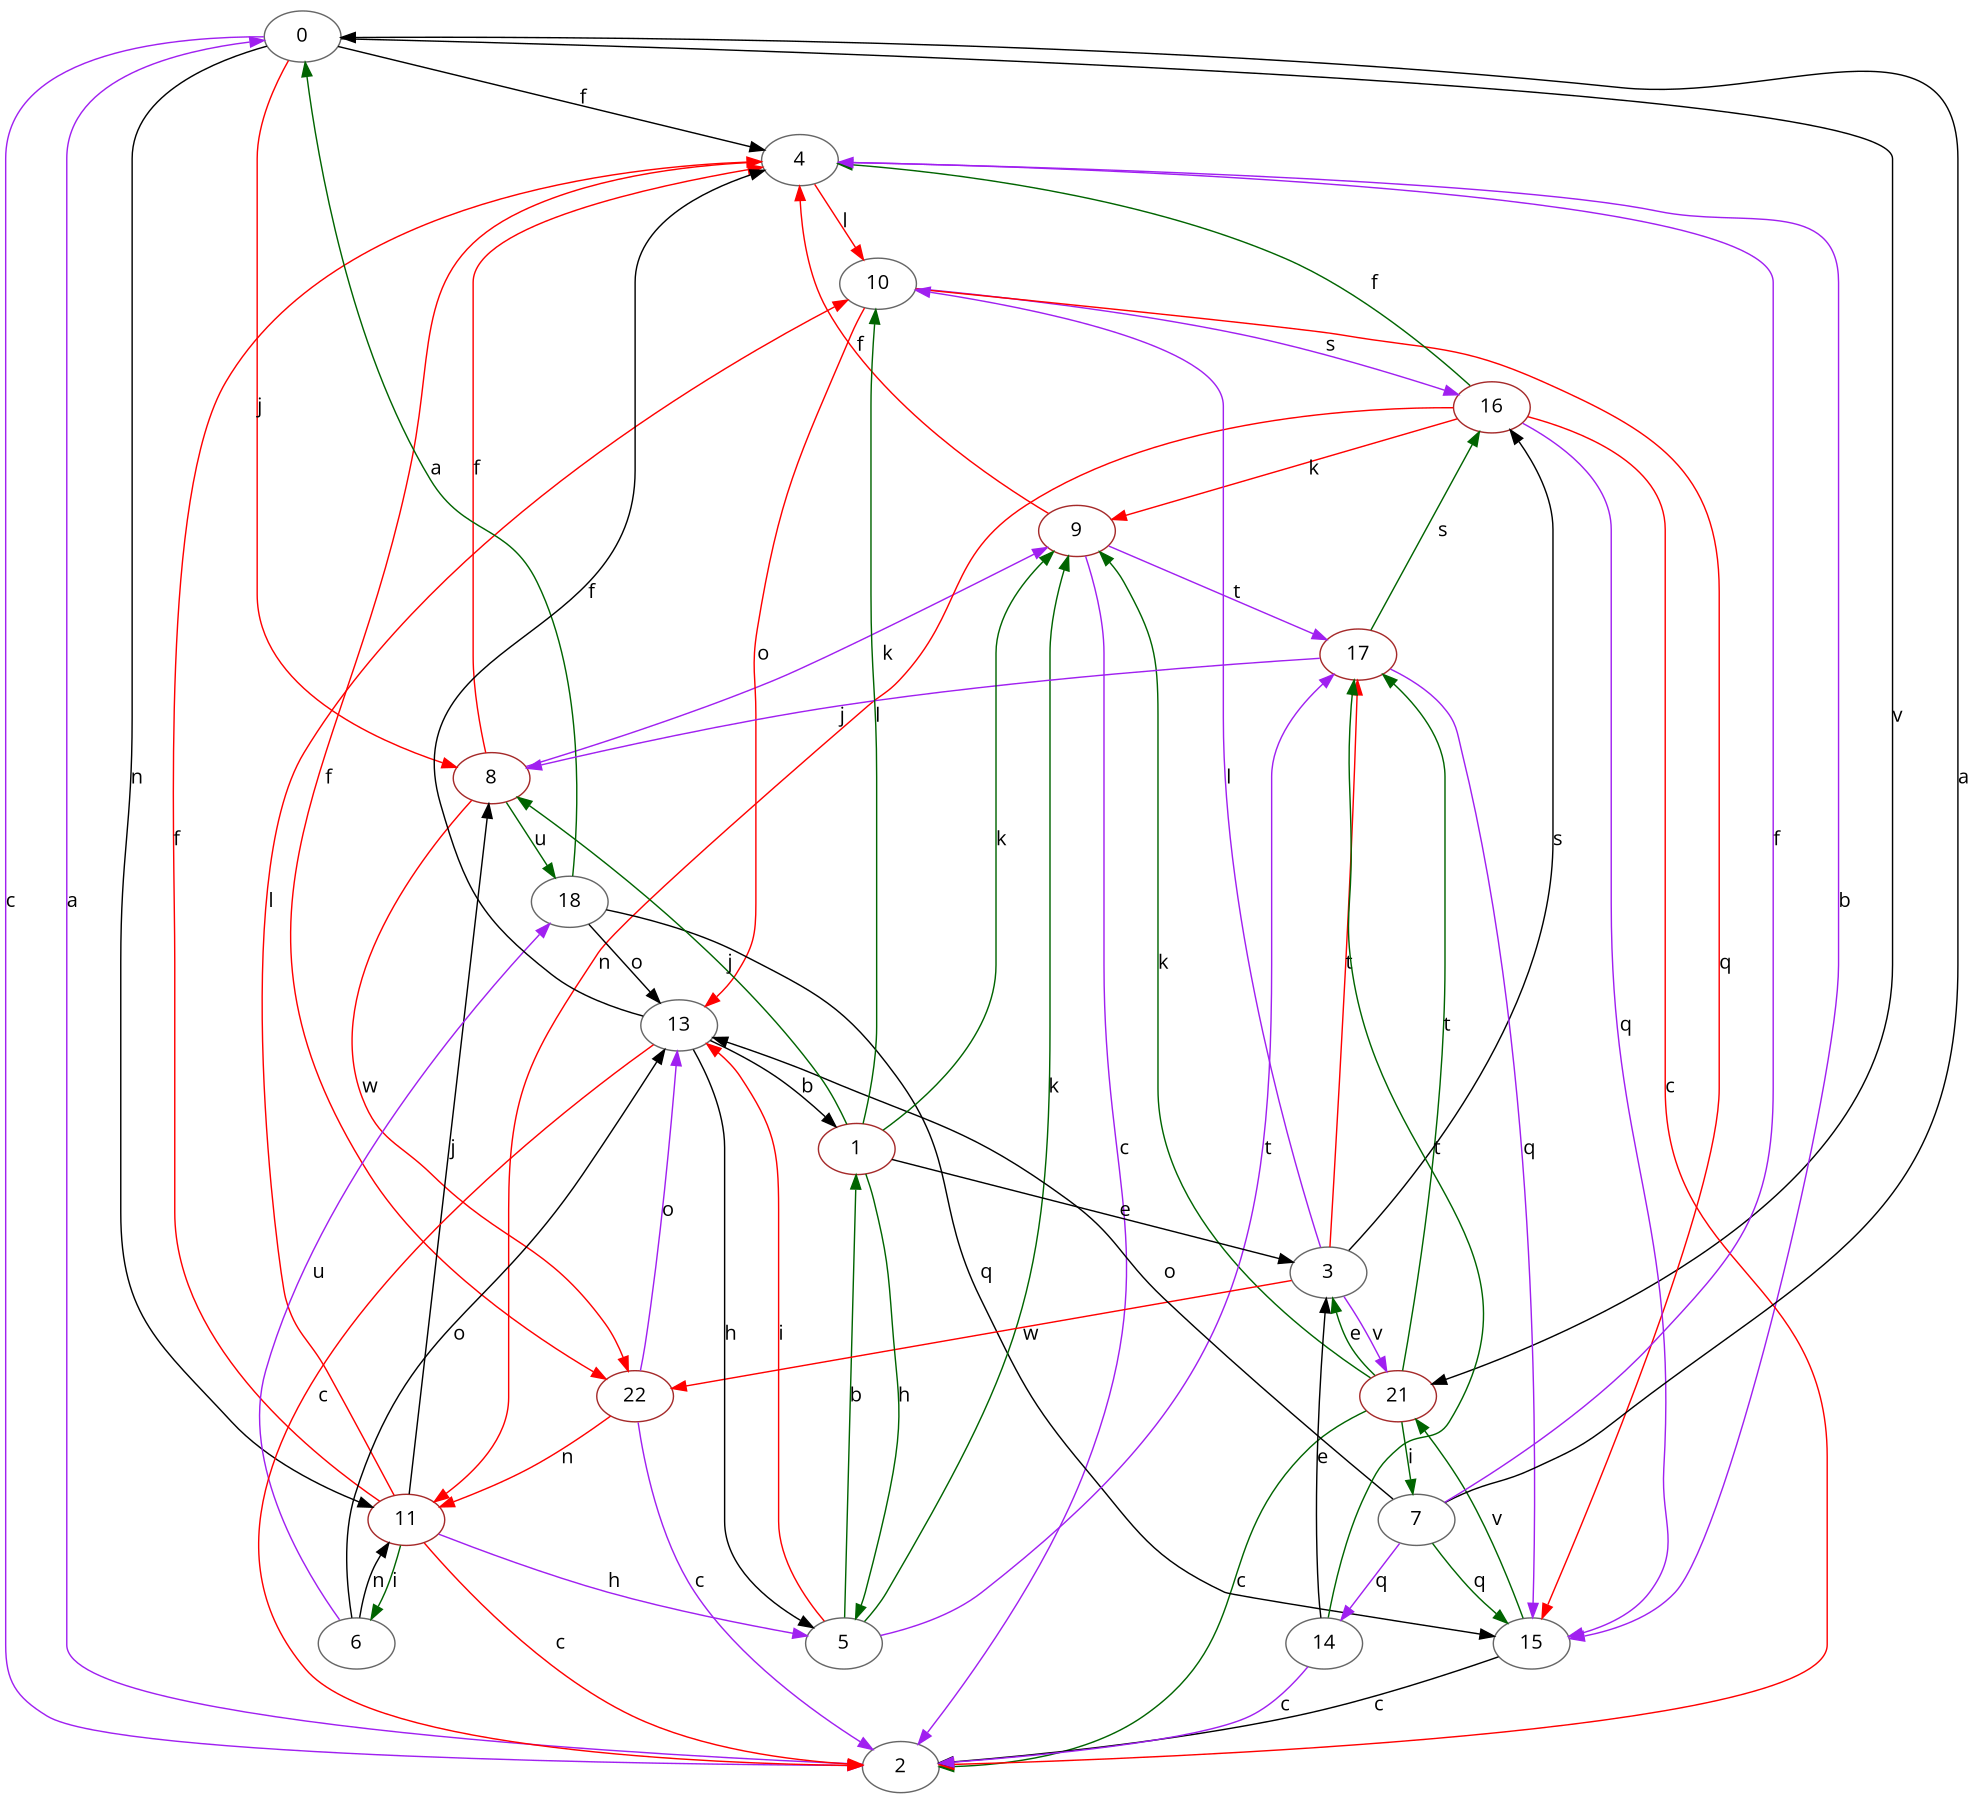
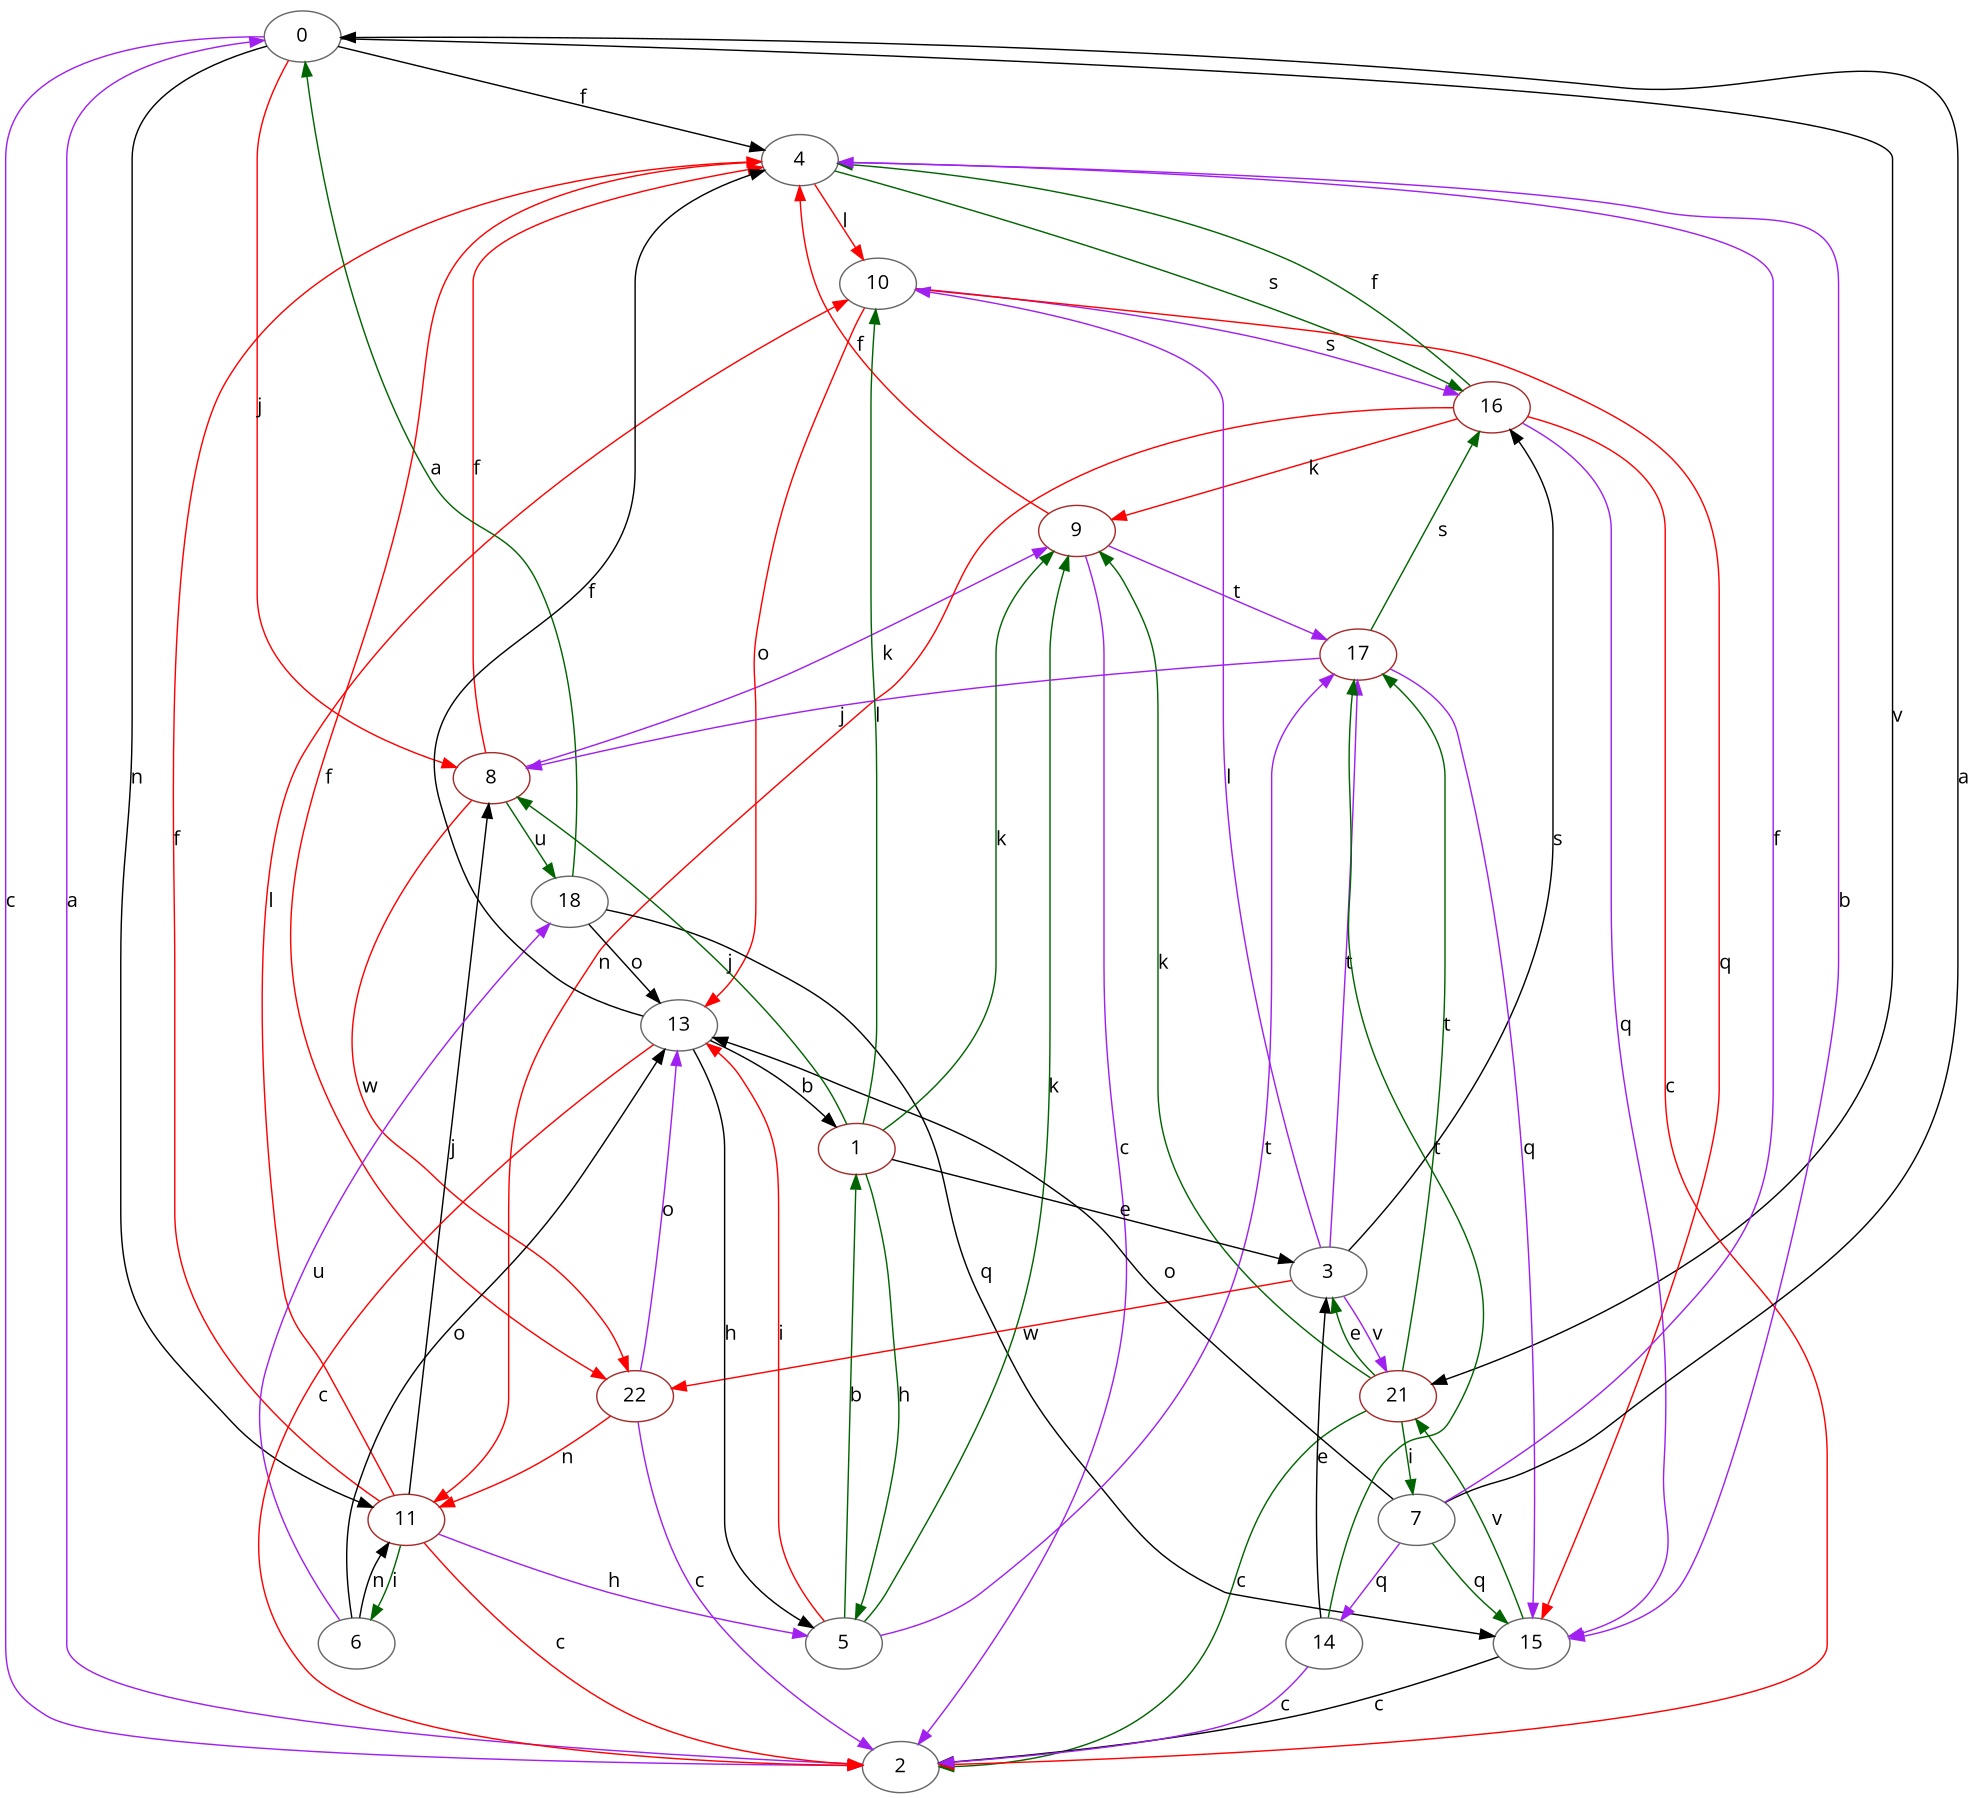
edge "4" -> "16": added, label "s"
edge "3" -> "17": color red -> purple
